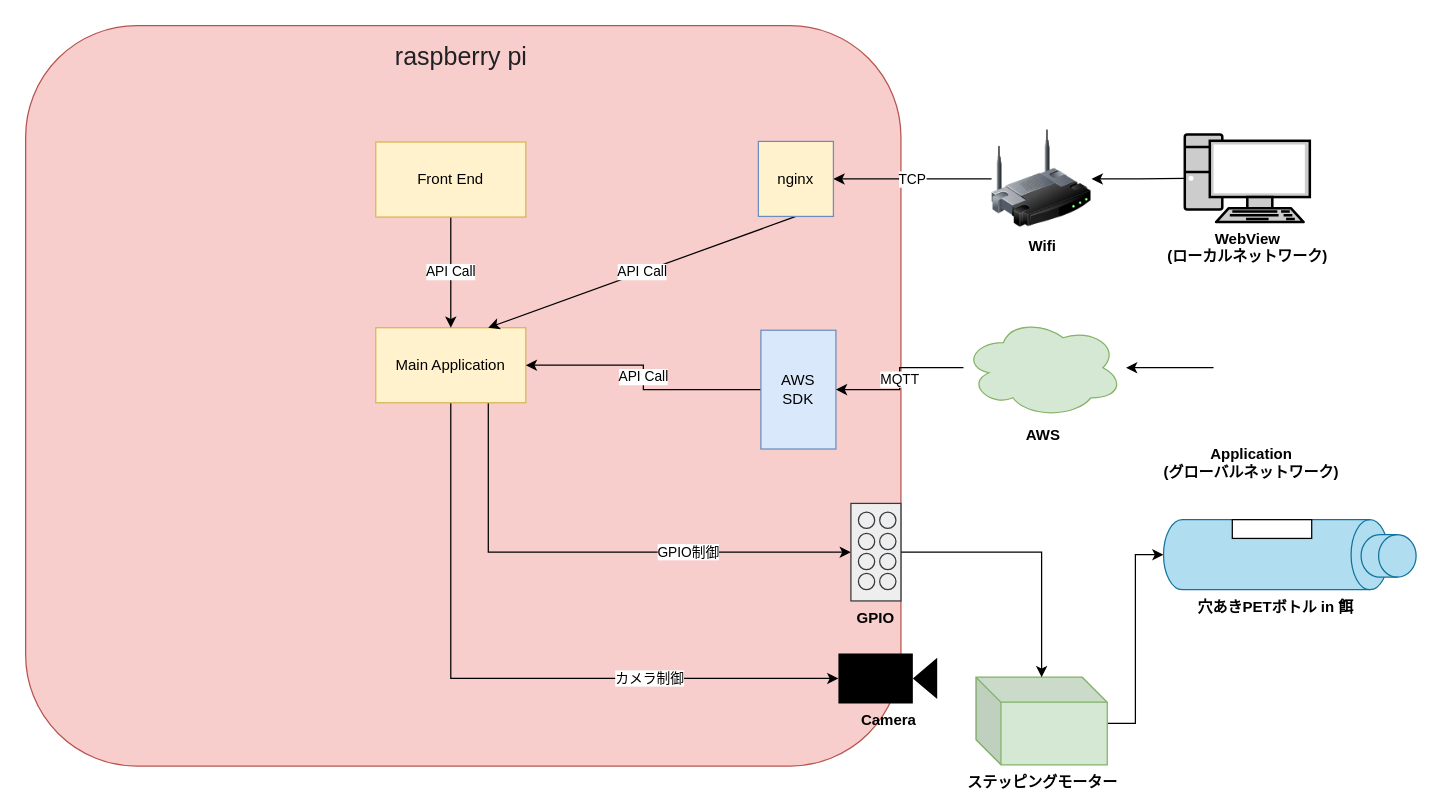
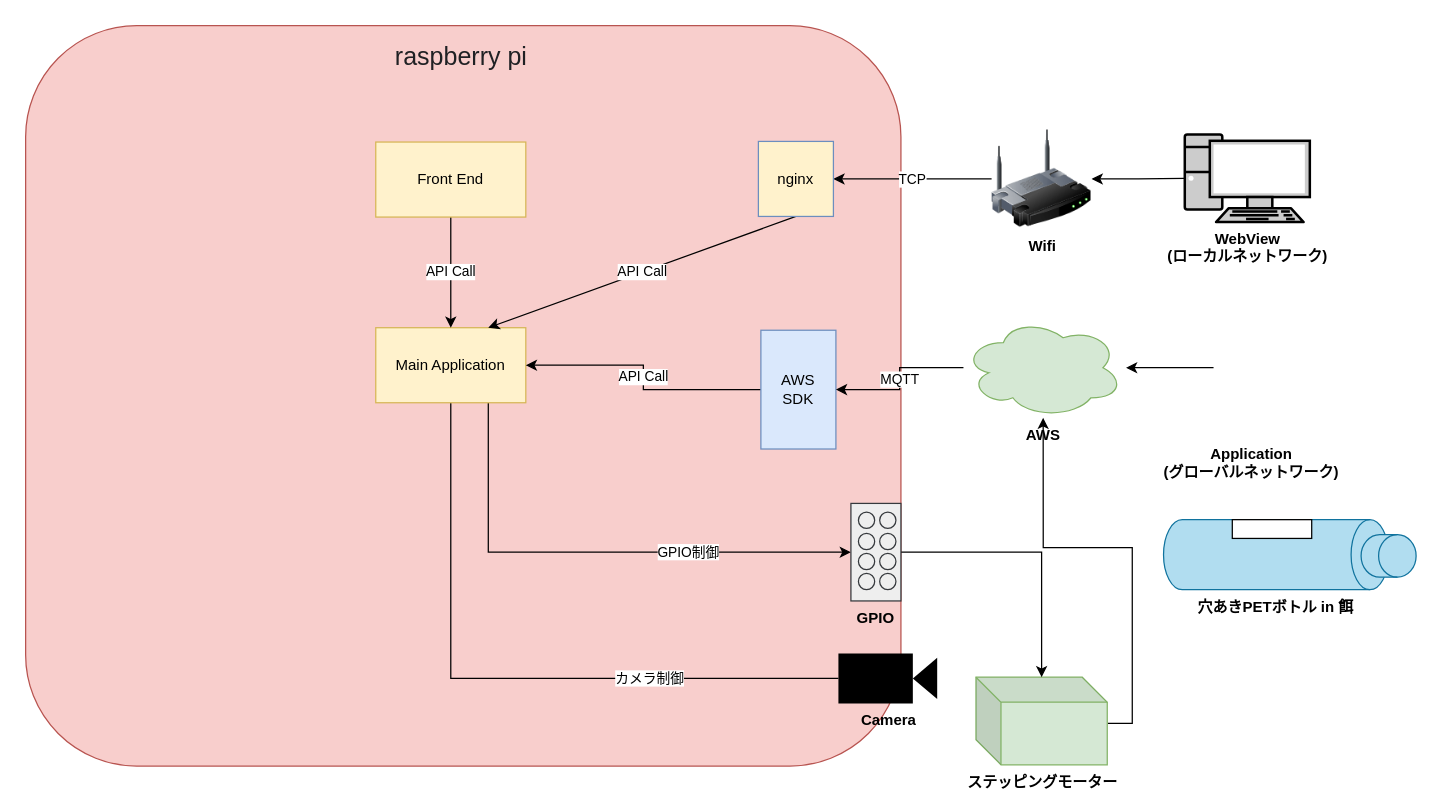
edge "ステッピングモーター" -> "穴あきPETボトル in 餌": now "ステッピングモーター" -> "AWS"
edge "Main Application" -> "Camera": arrowhead classic -> none
